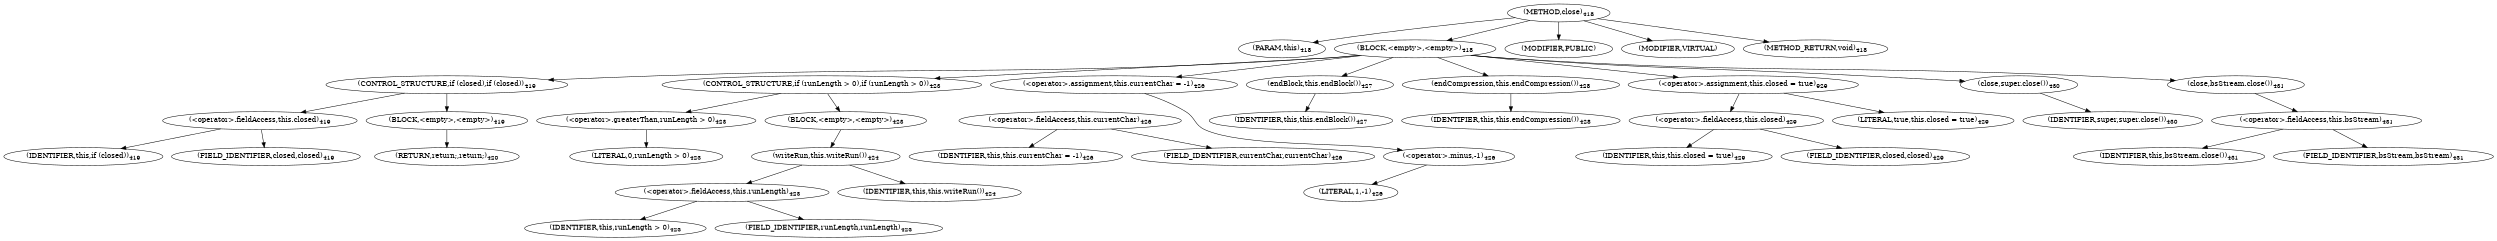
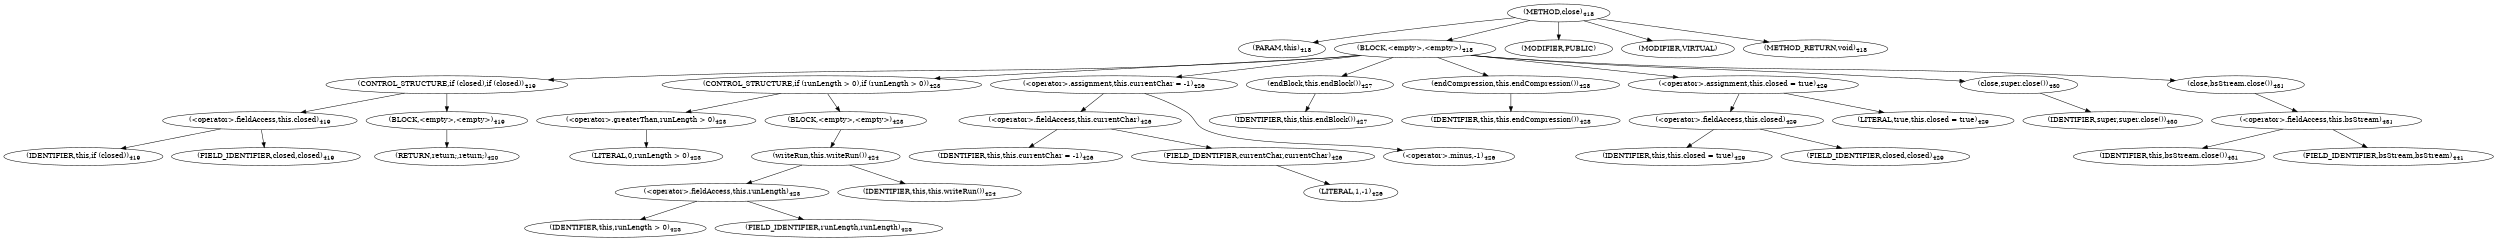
node "(<operator>.assignment,this.closed = true)": text "929" -> "429"
edge "(<operator>.assignment,this.currentChar = -1)" -> "(<operator>.fieldAccess,this.currentChar)": added
node "(FIELD_IDENTIFIER,bsStream,bsStream)": text "431" -> "441"
edge "(<operator>.minus,-1)" -> "(LITERAL,1,-1)": now "(FIELD_IDENTIFIER,currentChar,currentChar)" -> "(LITERAL,1,-1)"
